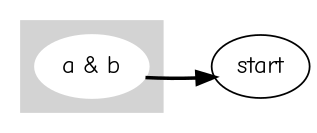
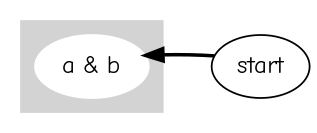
edge "a & b" -> "start": reversed
